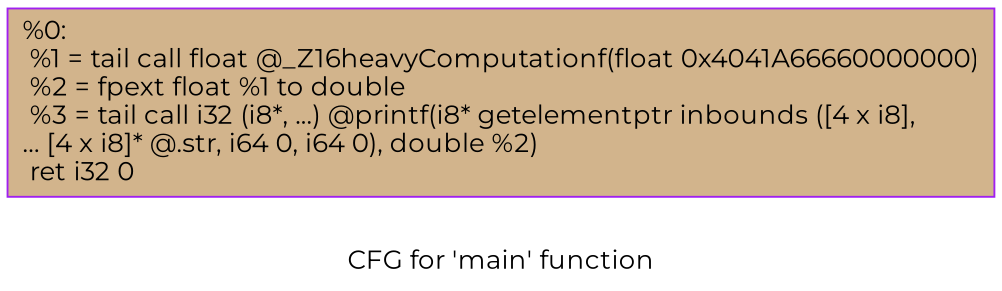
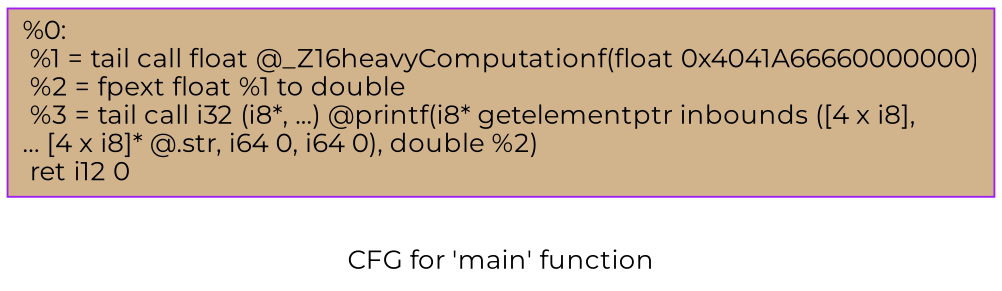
node "%0:": text "ret i32 0" -> "ret i12 0"
